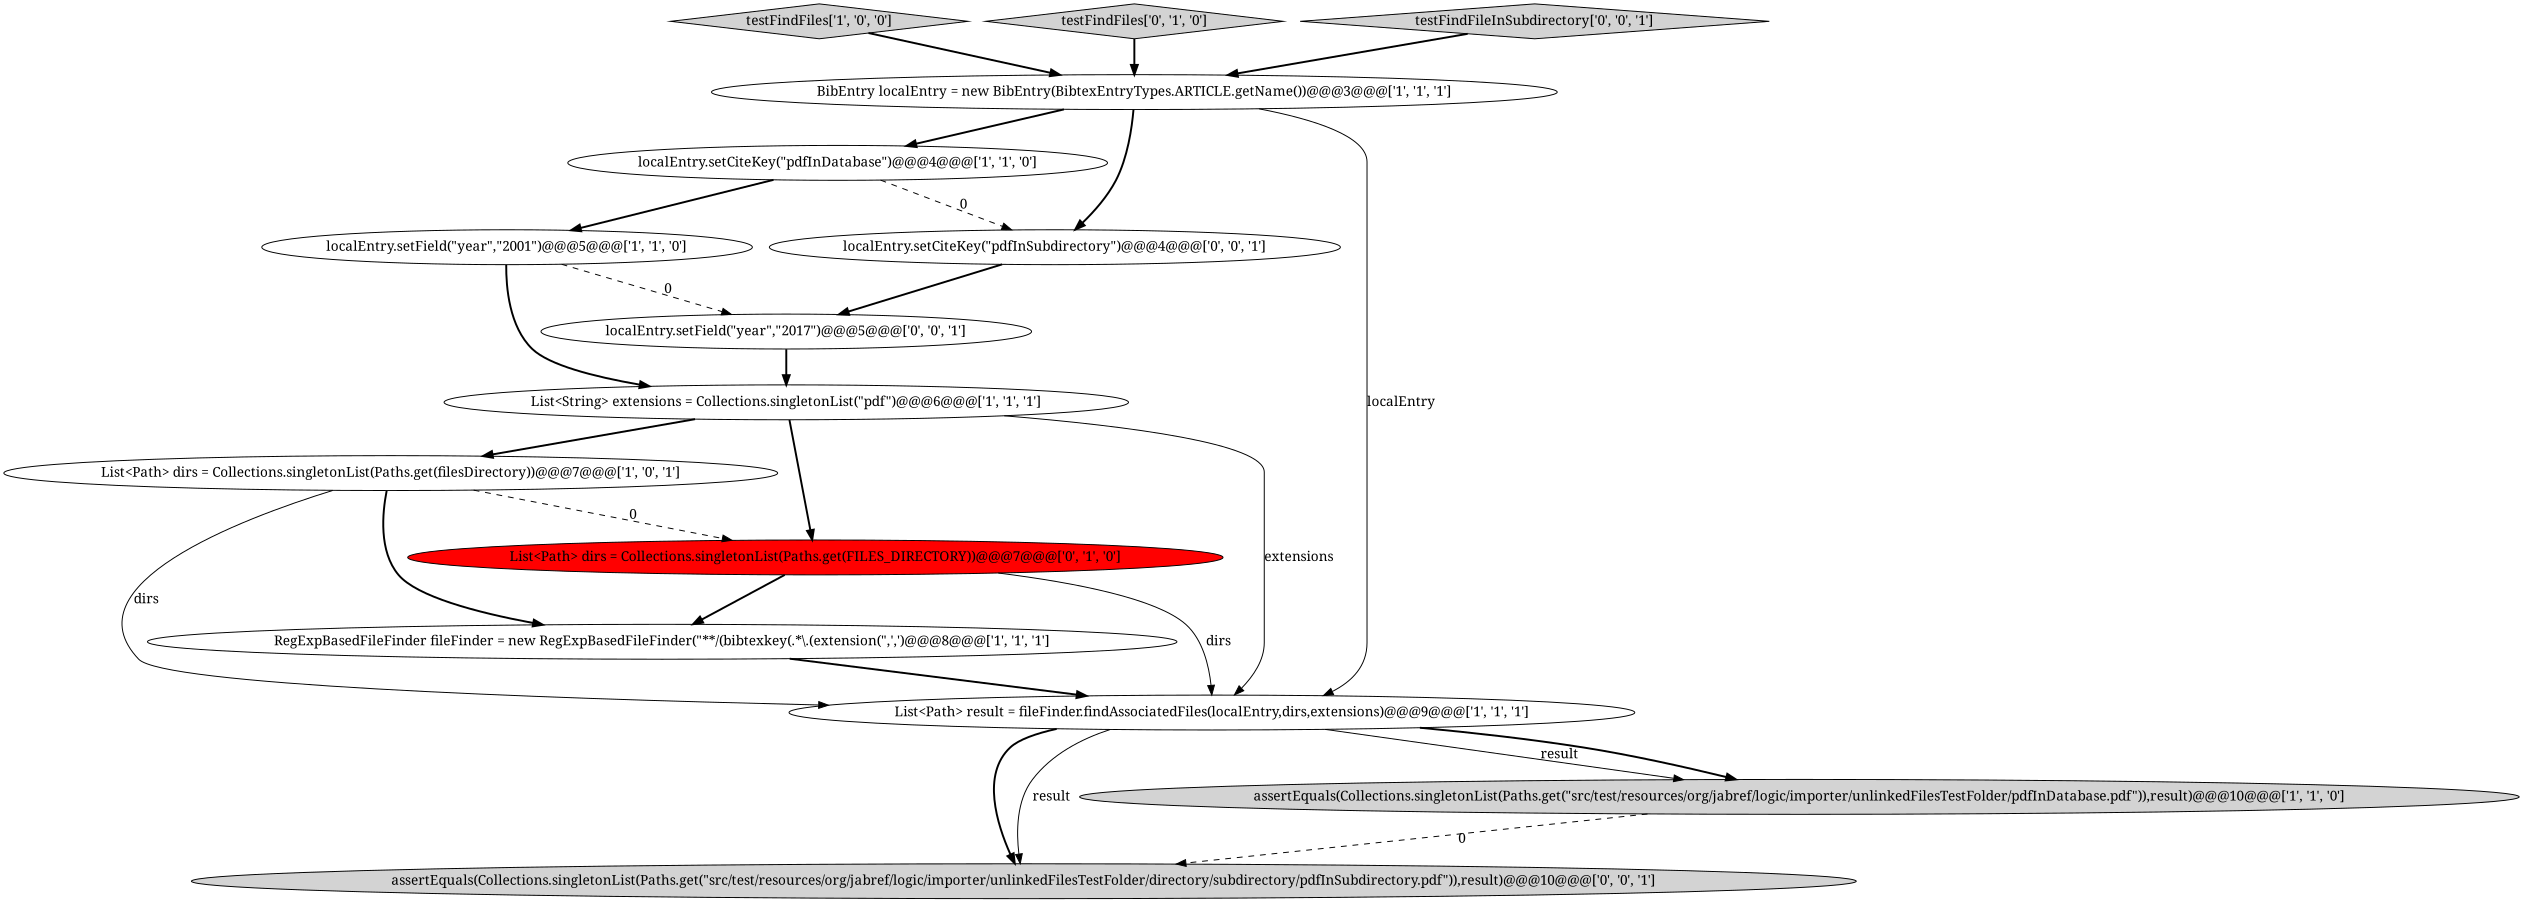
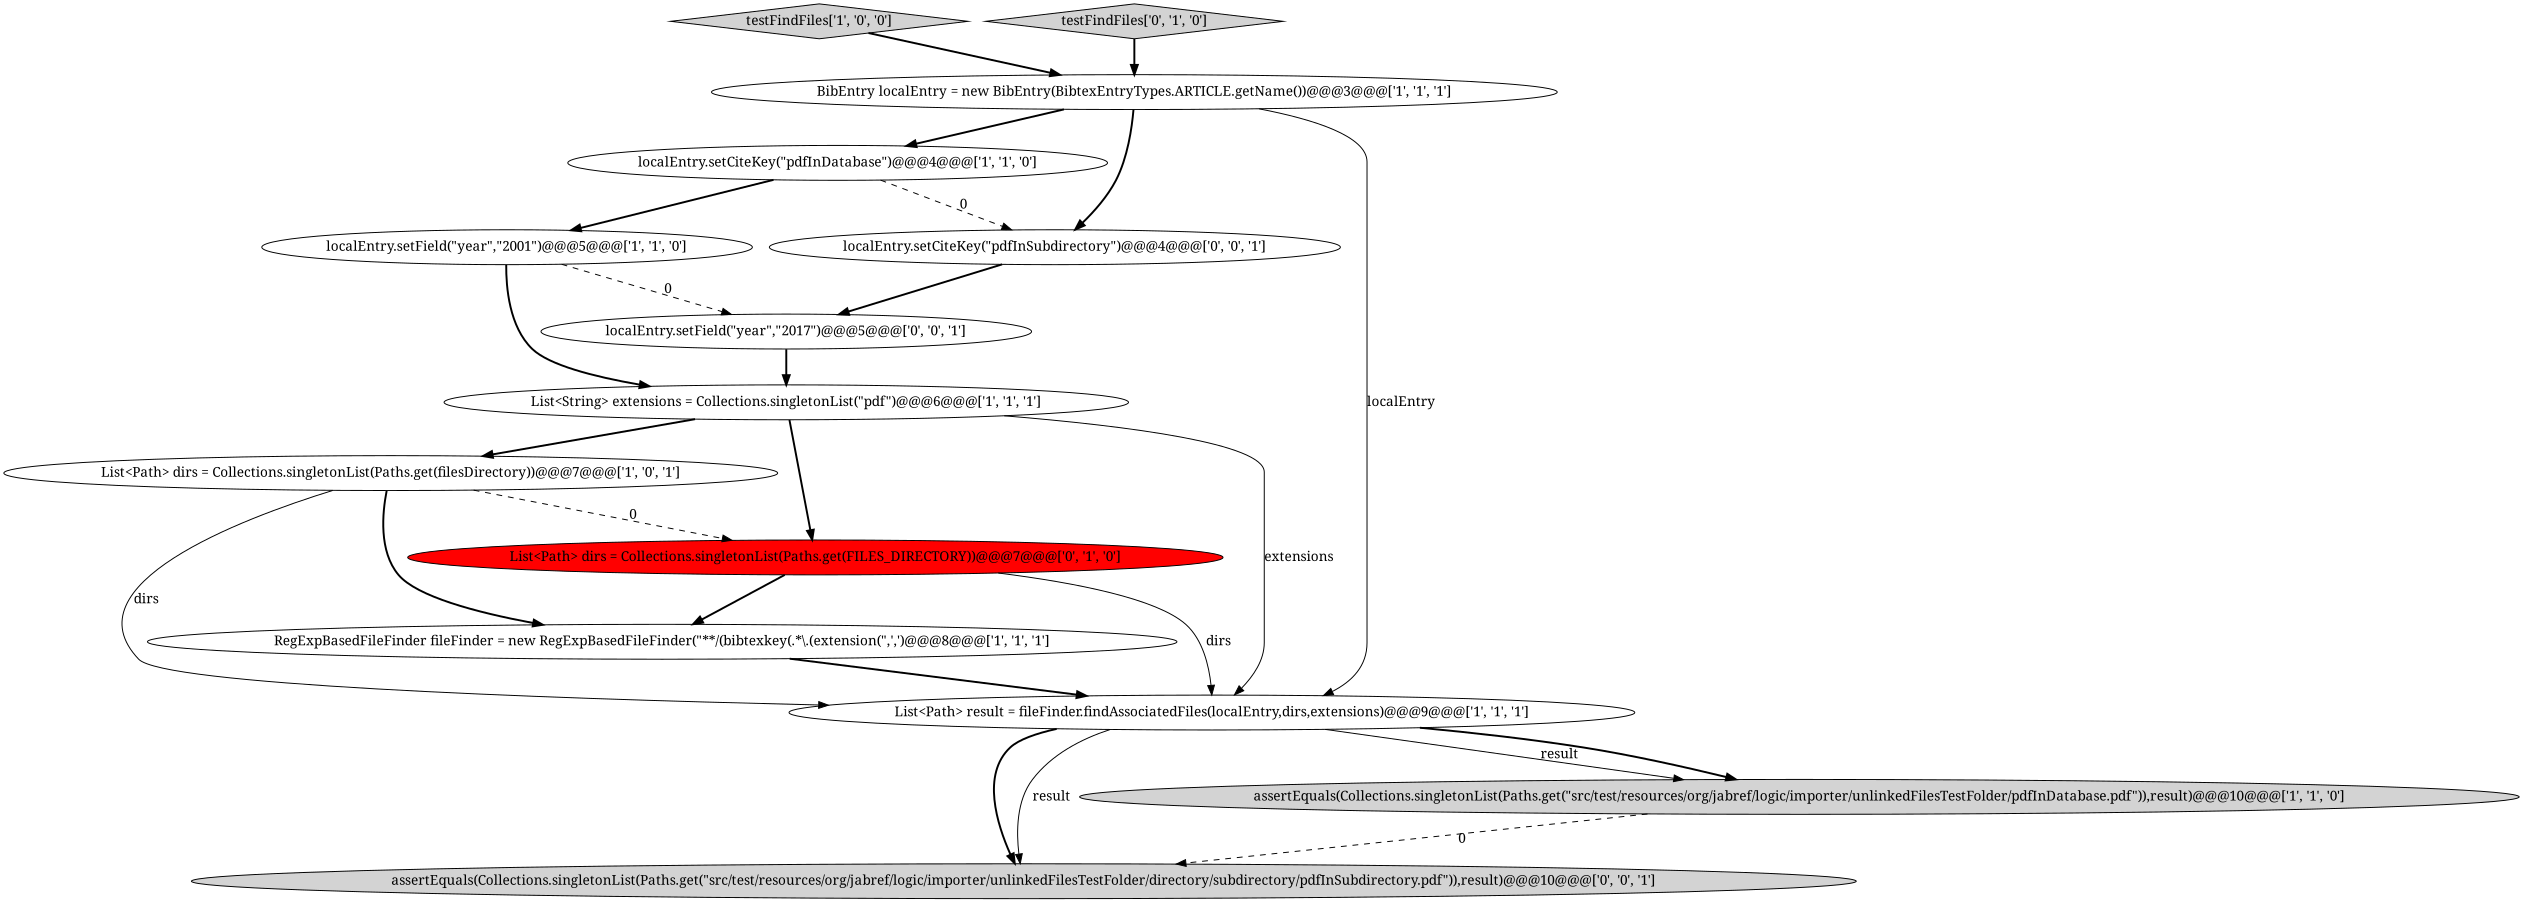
node "testFindFileInSubdirectory['0', '0', '1']": removed
